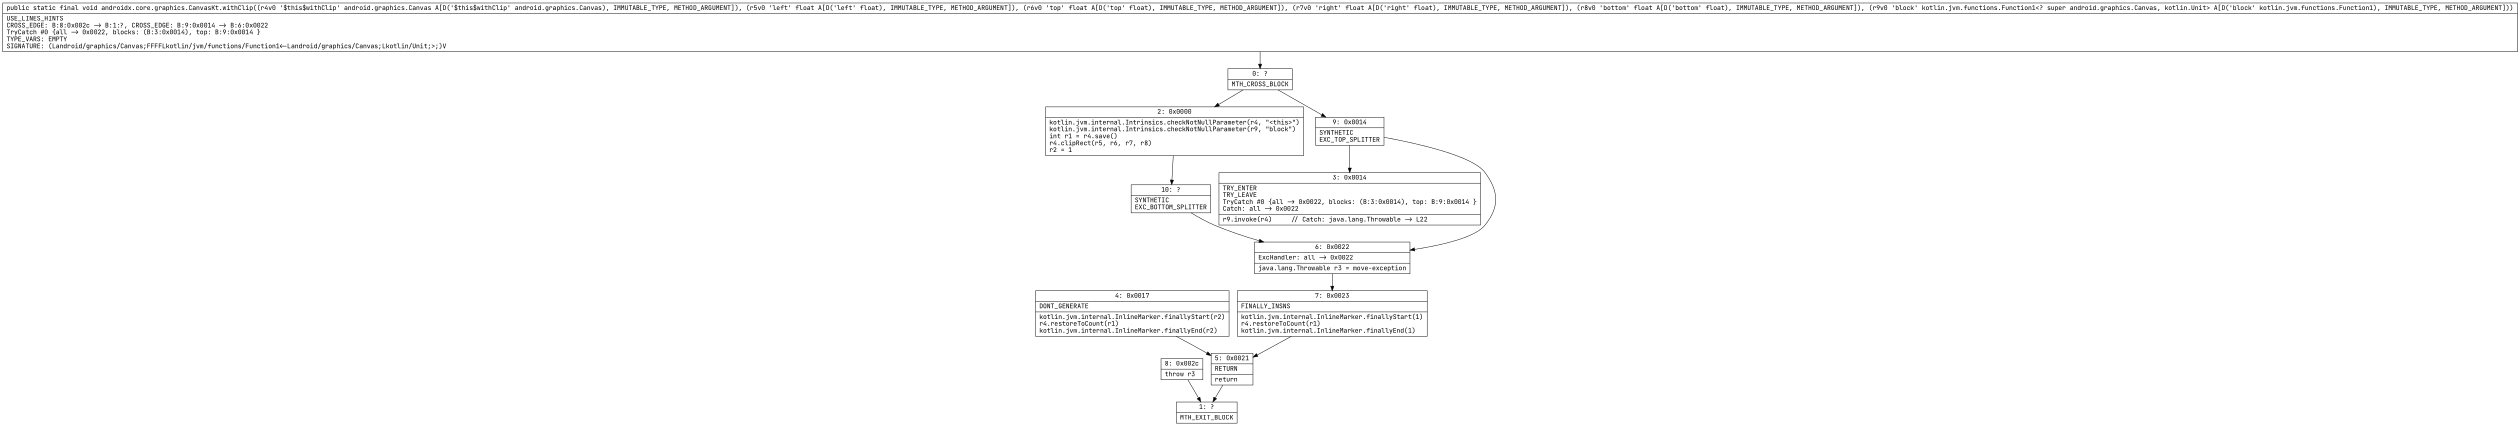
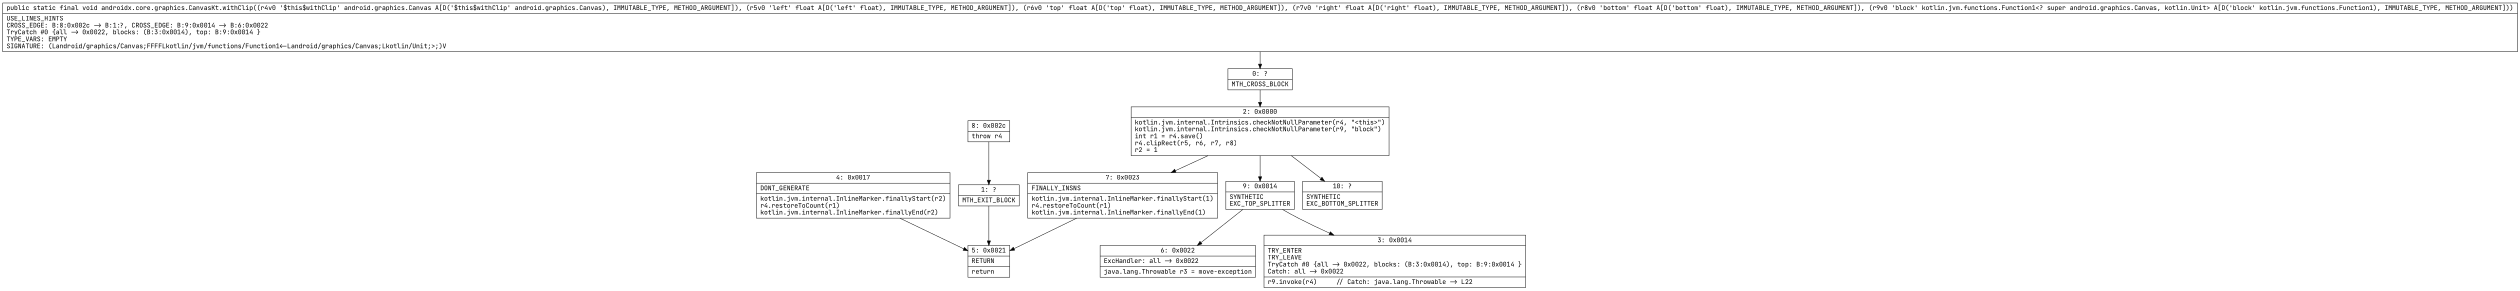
edge "0: ?" -> "9: 0x0014": now "2: 0x0000" -> "9: 0x0014"
edge "10: ?" -> "6: 0x0022": removed
edge "6: 0x0022" -> "7: 0x0023": now "2: 0x0000" -> "7: 0x0023"
node "8: 0x002c": text "throw r3" -> "throw r4"
edge "5: 0x0021" -> "1: ?": reversed
